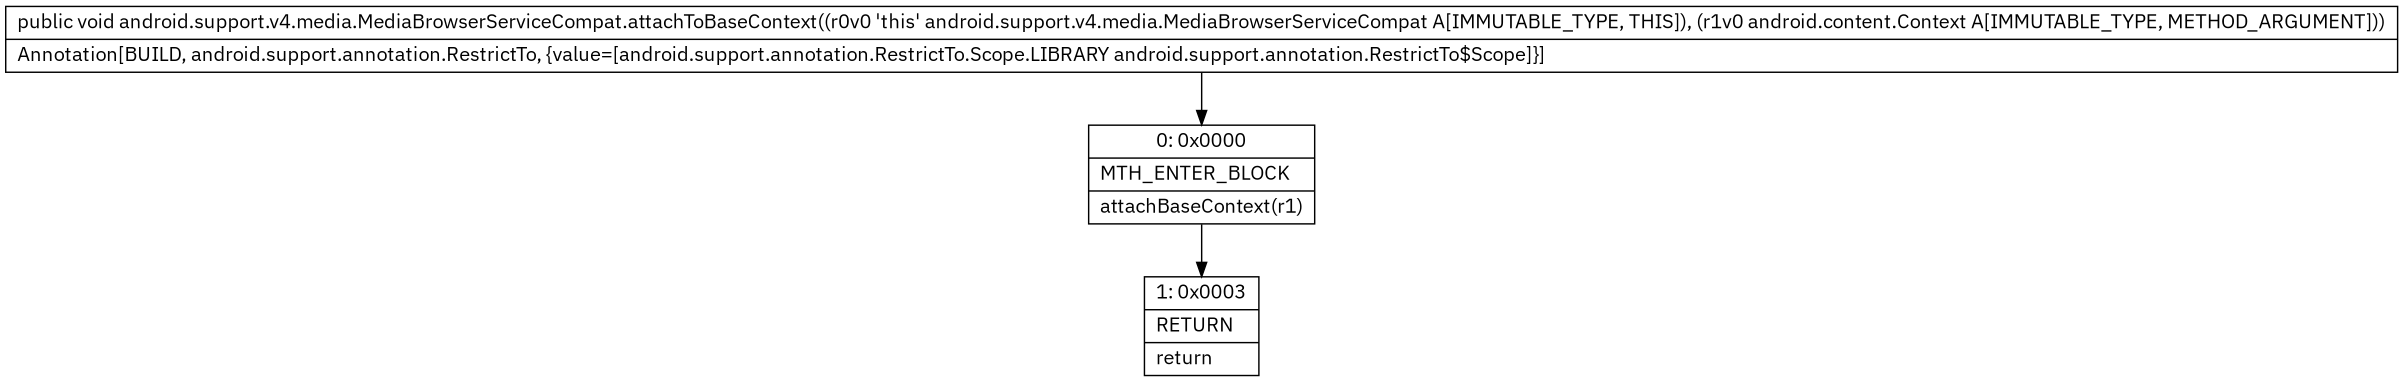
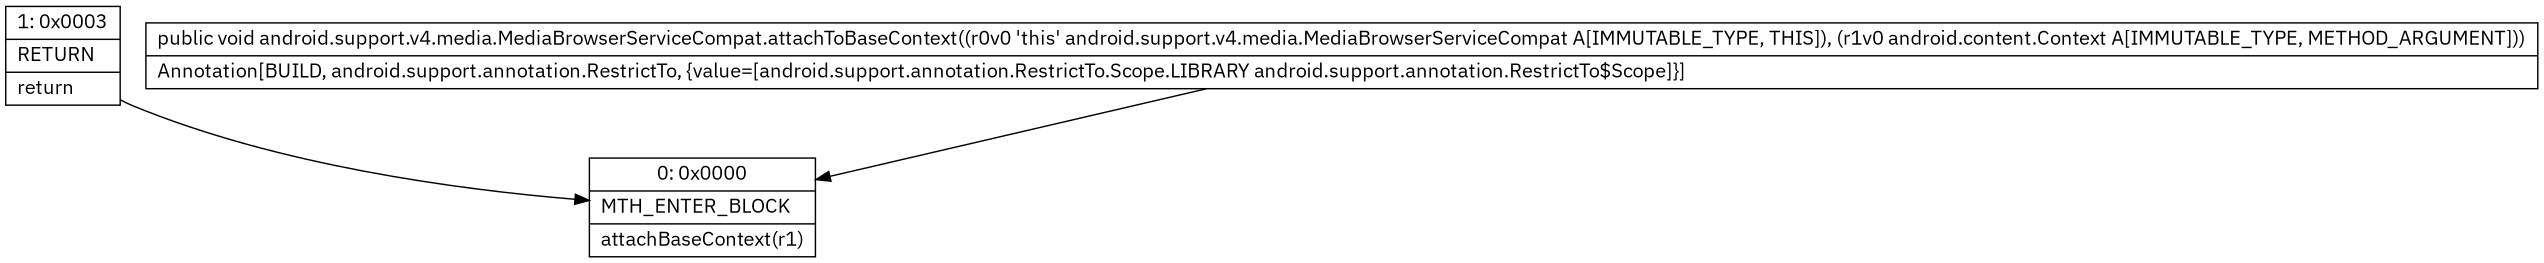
edge "0: 0x0000" -> "1: 0x0003": reversed
